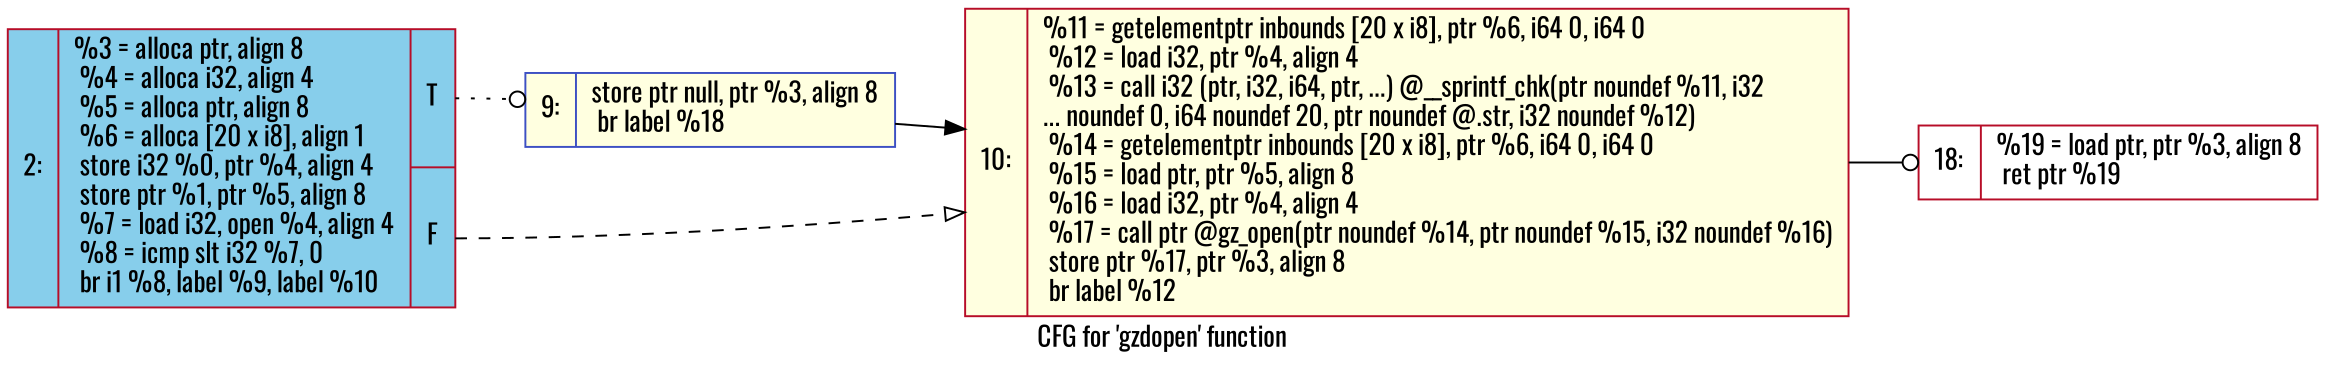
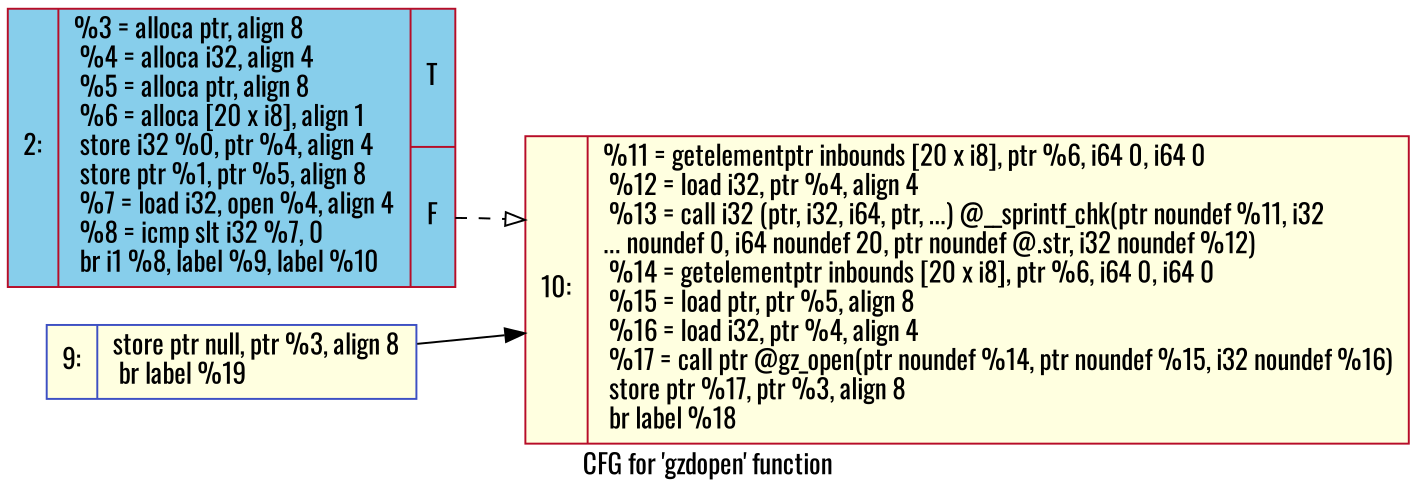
edge "2:" -> "9:": removed
node "9:": text "br label %18" -> "br label %19"
node "18:": removed
node "10:": text "br label %12" -> "br label %18"
